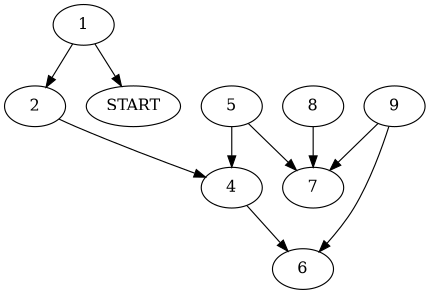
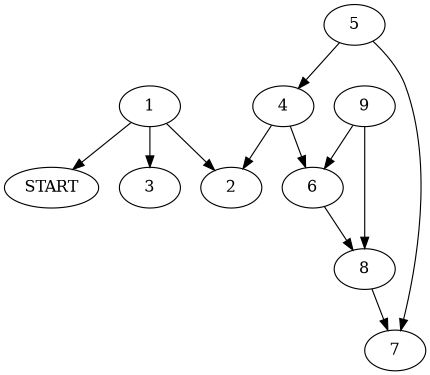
edge "9" -> "7": now "9" -> "8"
edge "2" -> "4": reversed
node "3": added
edge "6" -> "8": added
